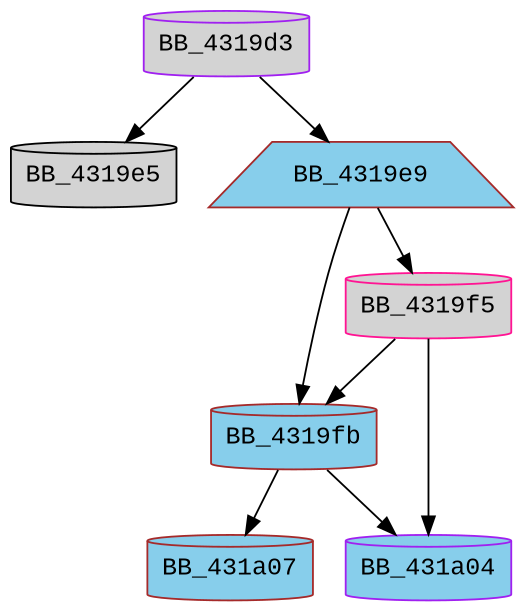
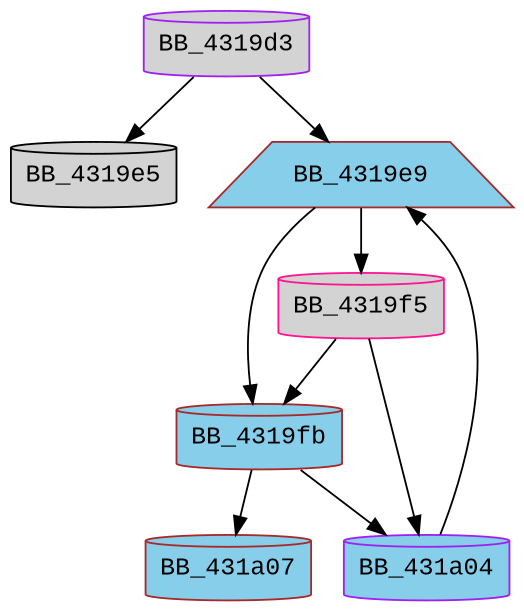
edge "BB_431a04" -> "BB_4319e9": added
